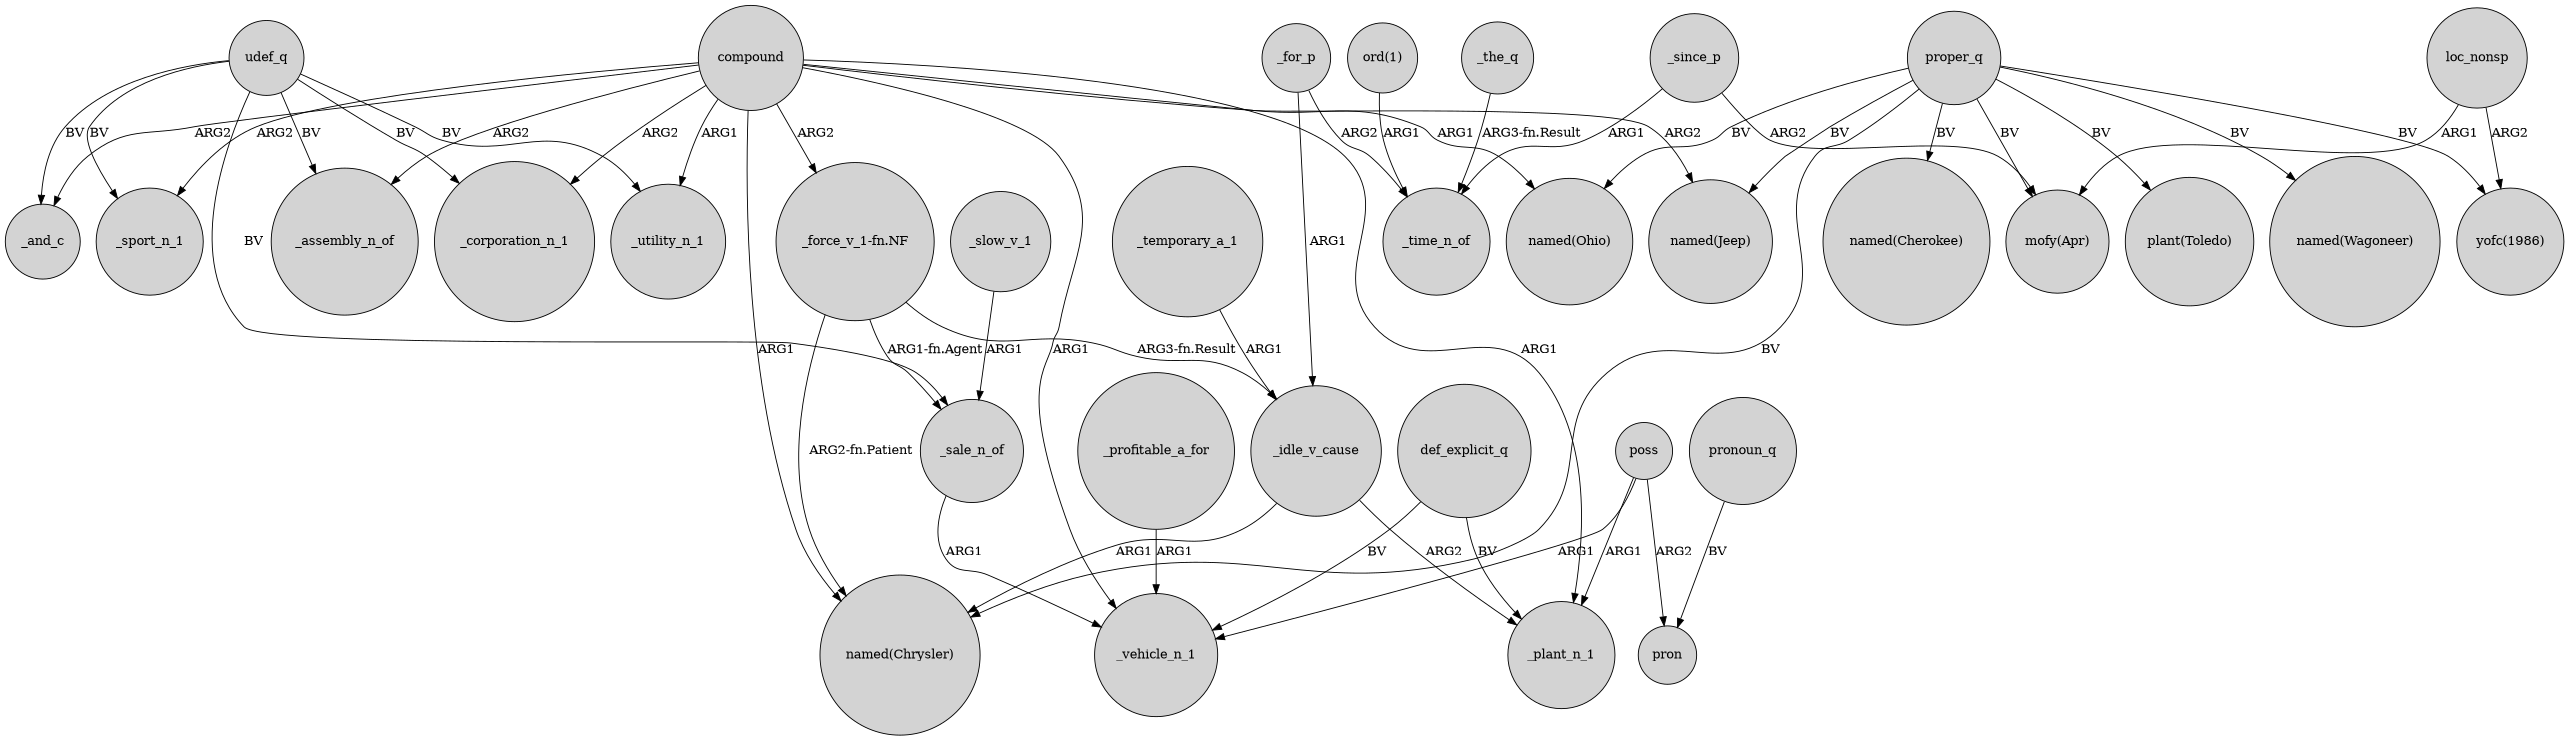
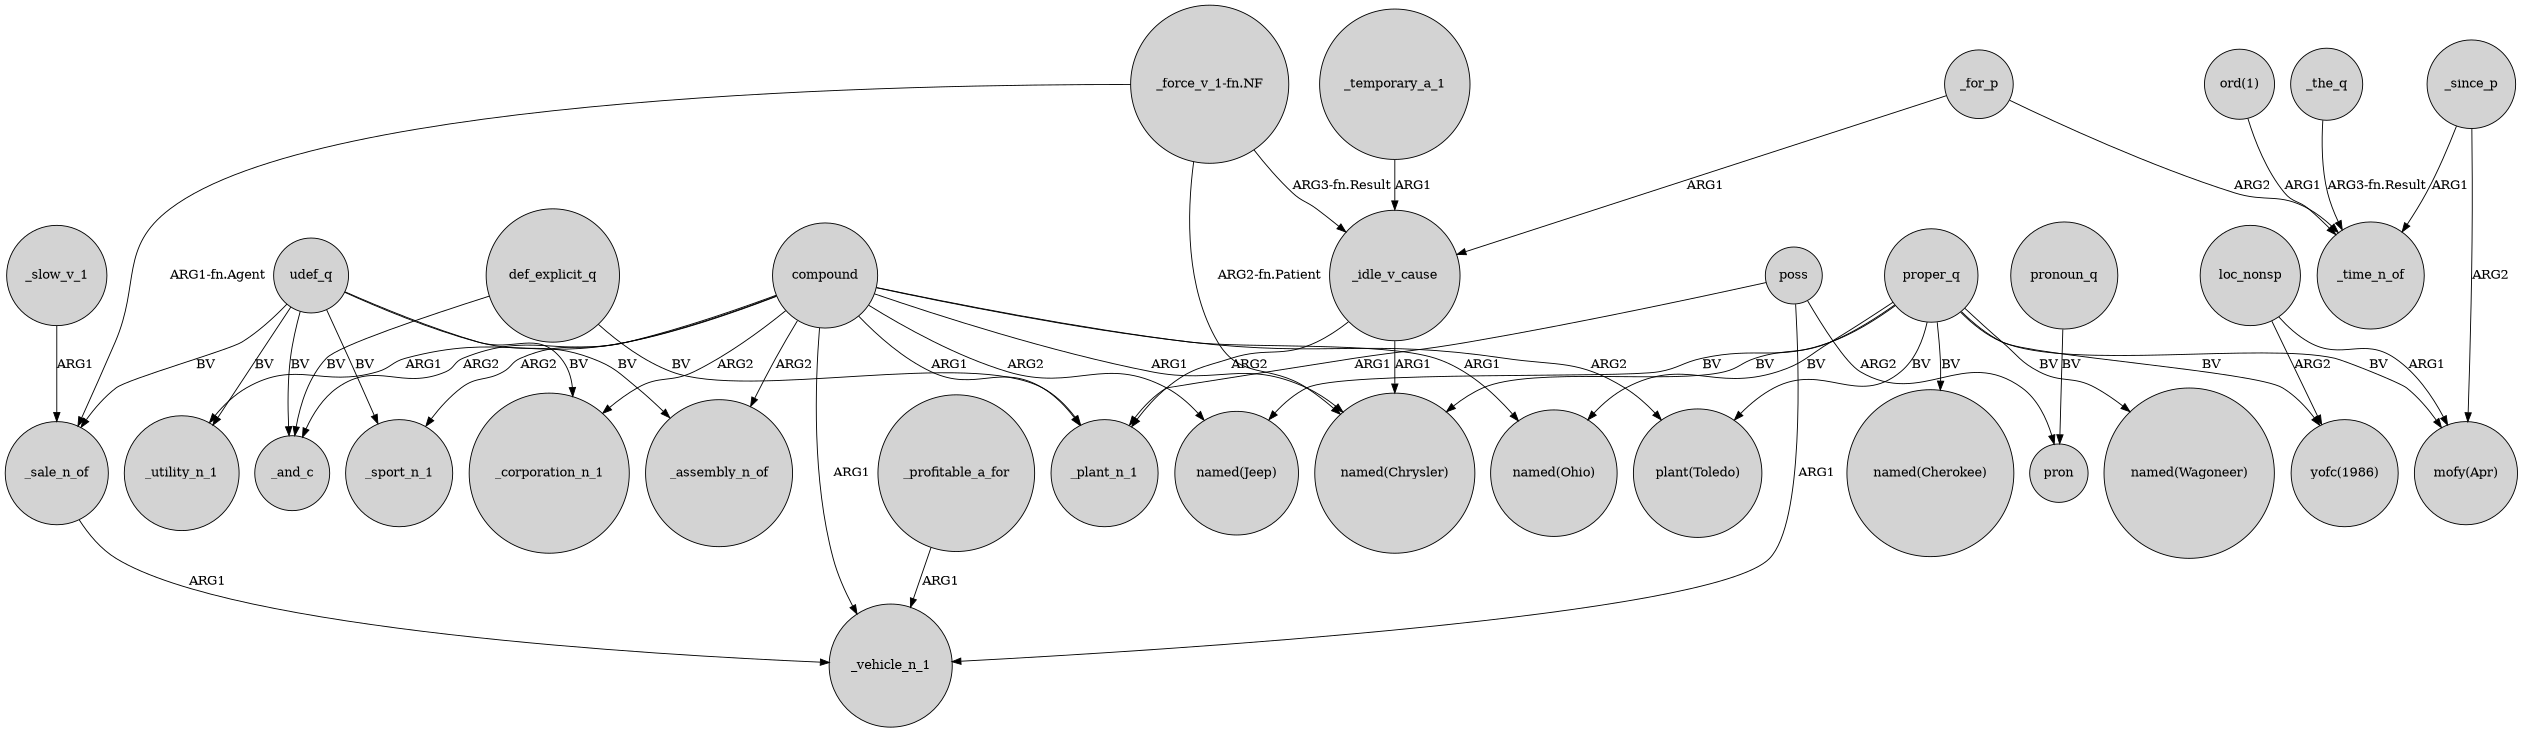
edge "compound" -> "_force_v_1-fn.NF": now "compound" -> "plant(Toledo)"
edge "def_explicit_q" -> "_vehicle_n_1": now "def_explicit_q" -> "_and_c"
